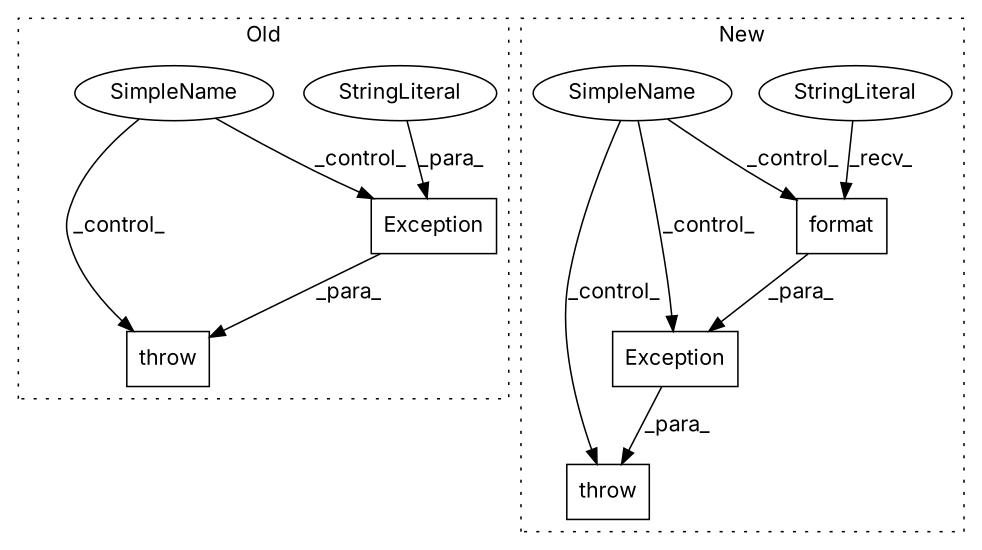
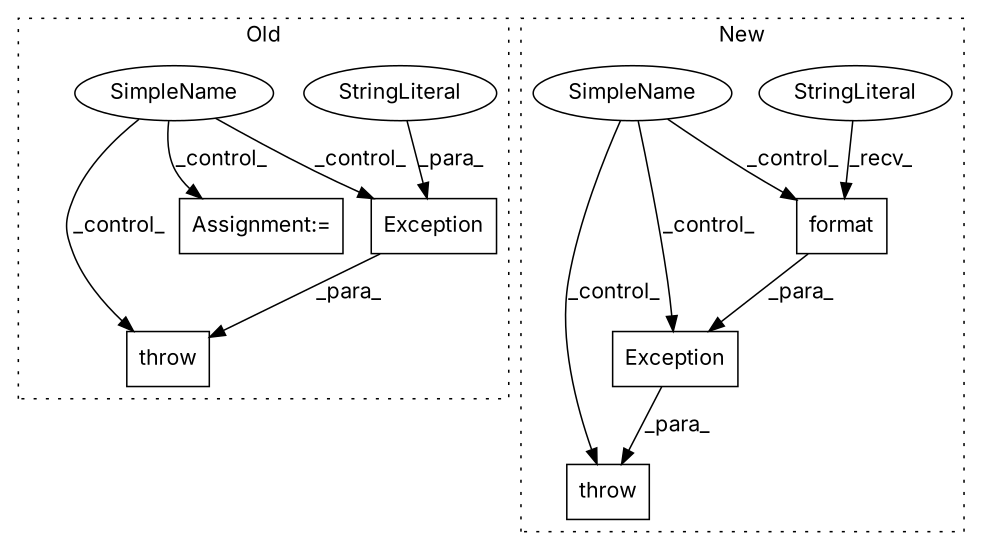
node "Assignment:=": added
